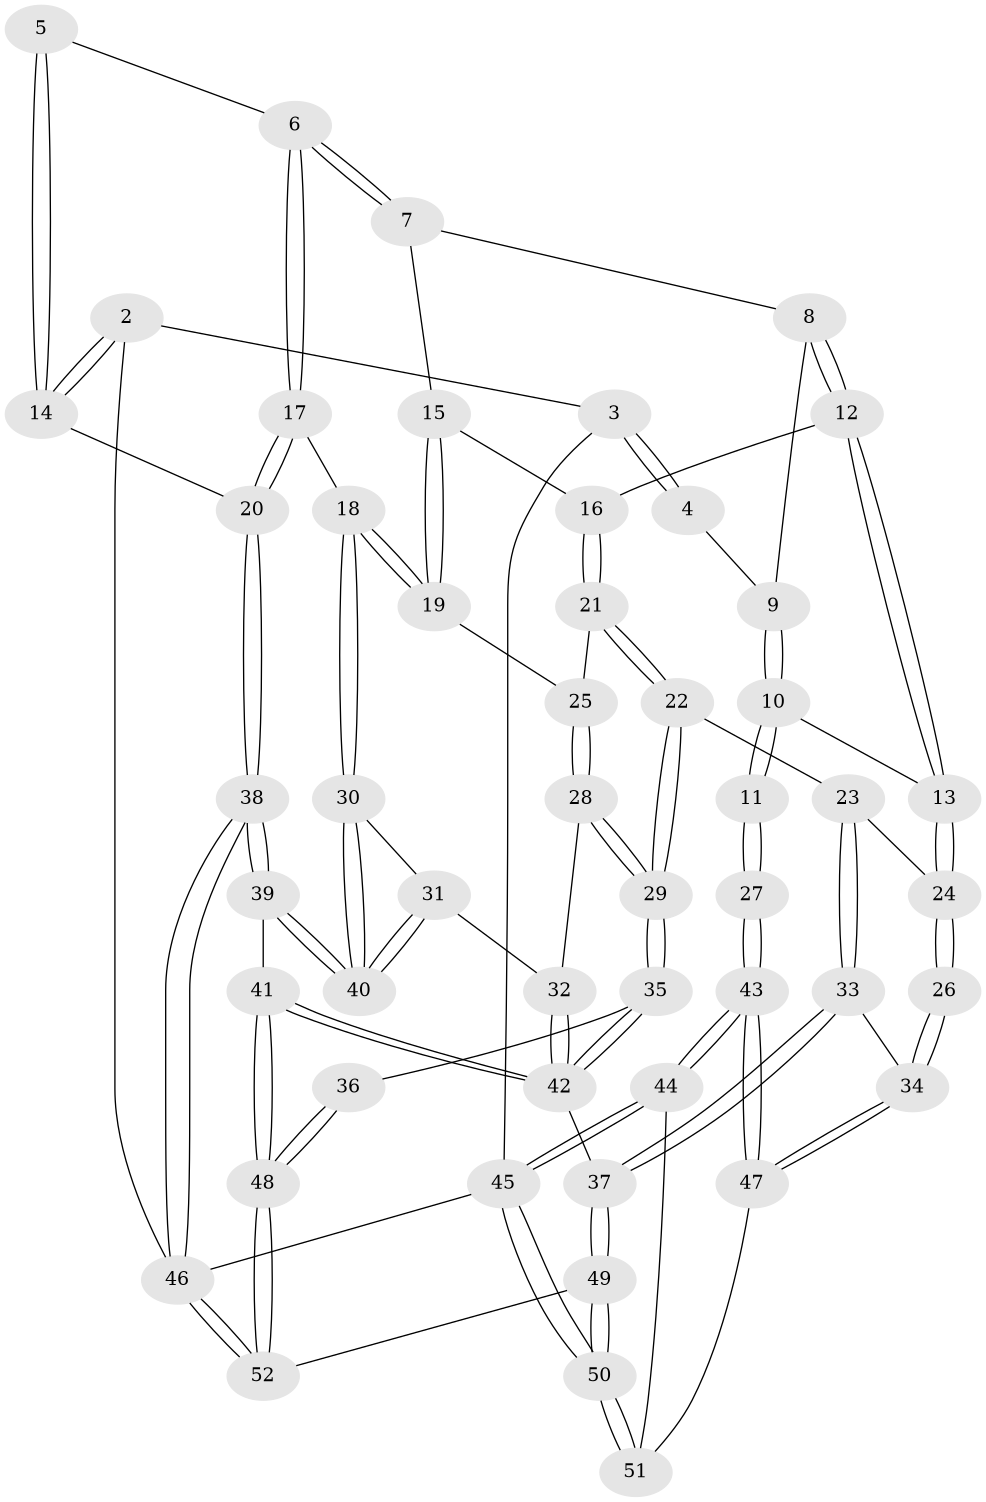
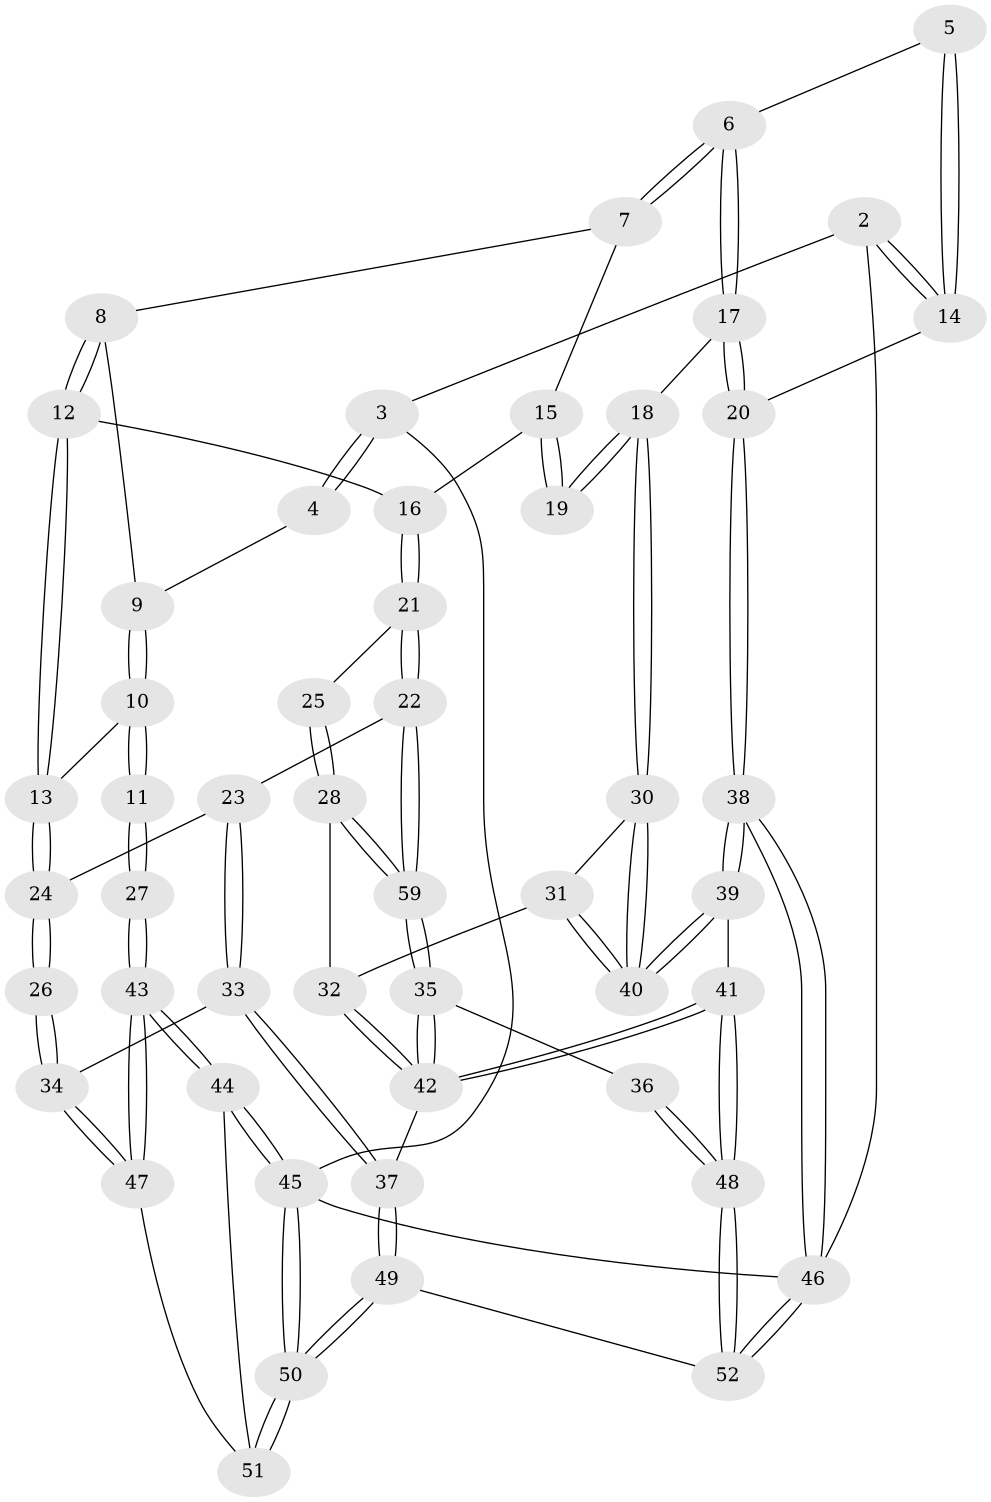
edge "19" -- "25": removed
node "29": label "29" -> "59"
